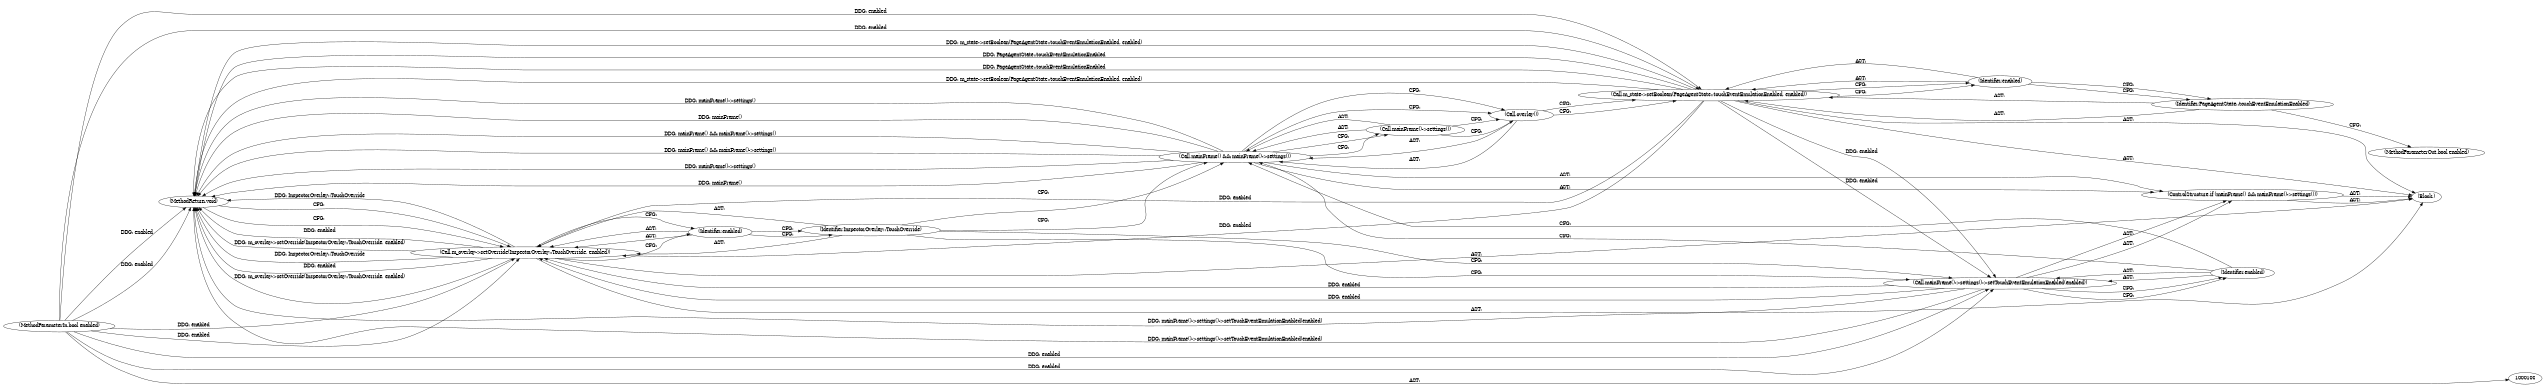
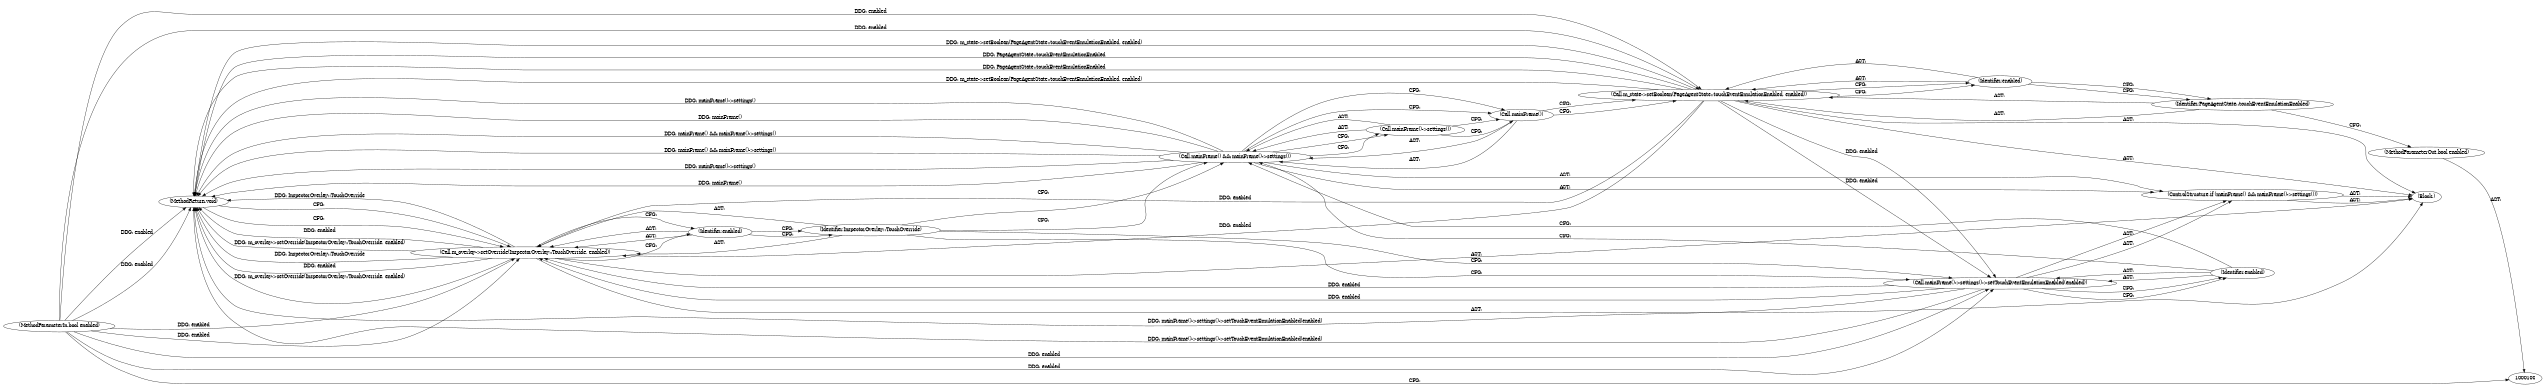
node "(Call,overlay())": label "(Call,overlay())" -> "(Call,mainFrame())"
edge "(MethodParameterOut,bool enabled)" -> "1000100": added, label "AST:"
edge "(MethodParameterIn,bool enabled)" -> "1000100": label "AST: " -> "CFG: "
